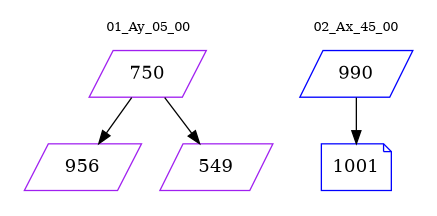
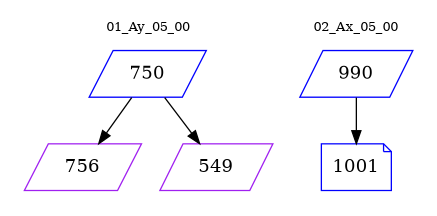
cluster "02_Ax_45_00": label "02_Ax_45_00" -> "02_Ax_05_00"
node "750": color purple -> blue
node "956": label "956" -> "756"
